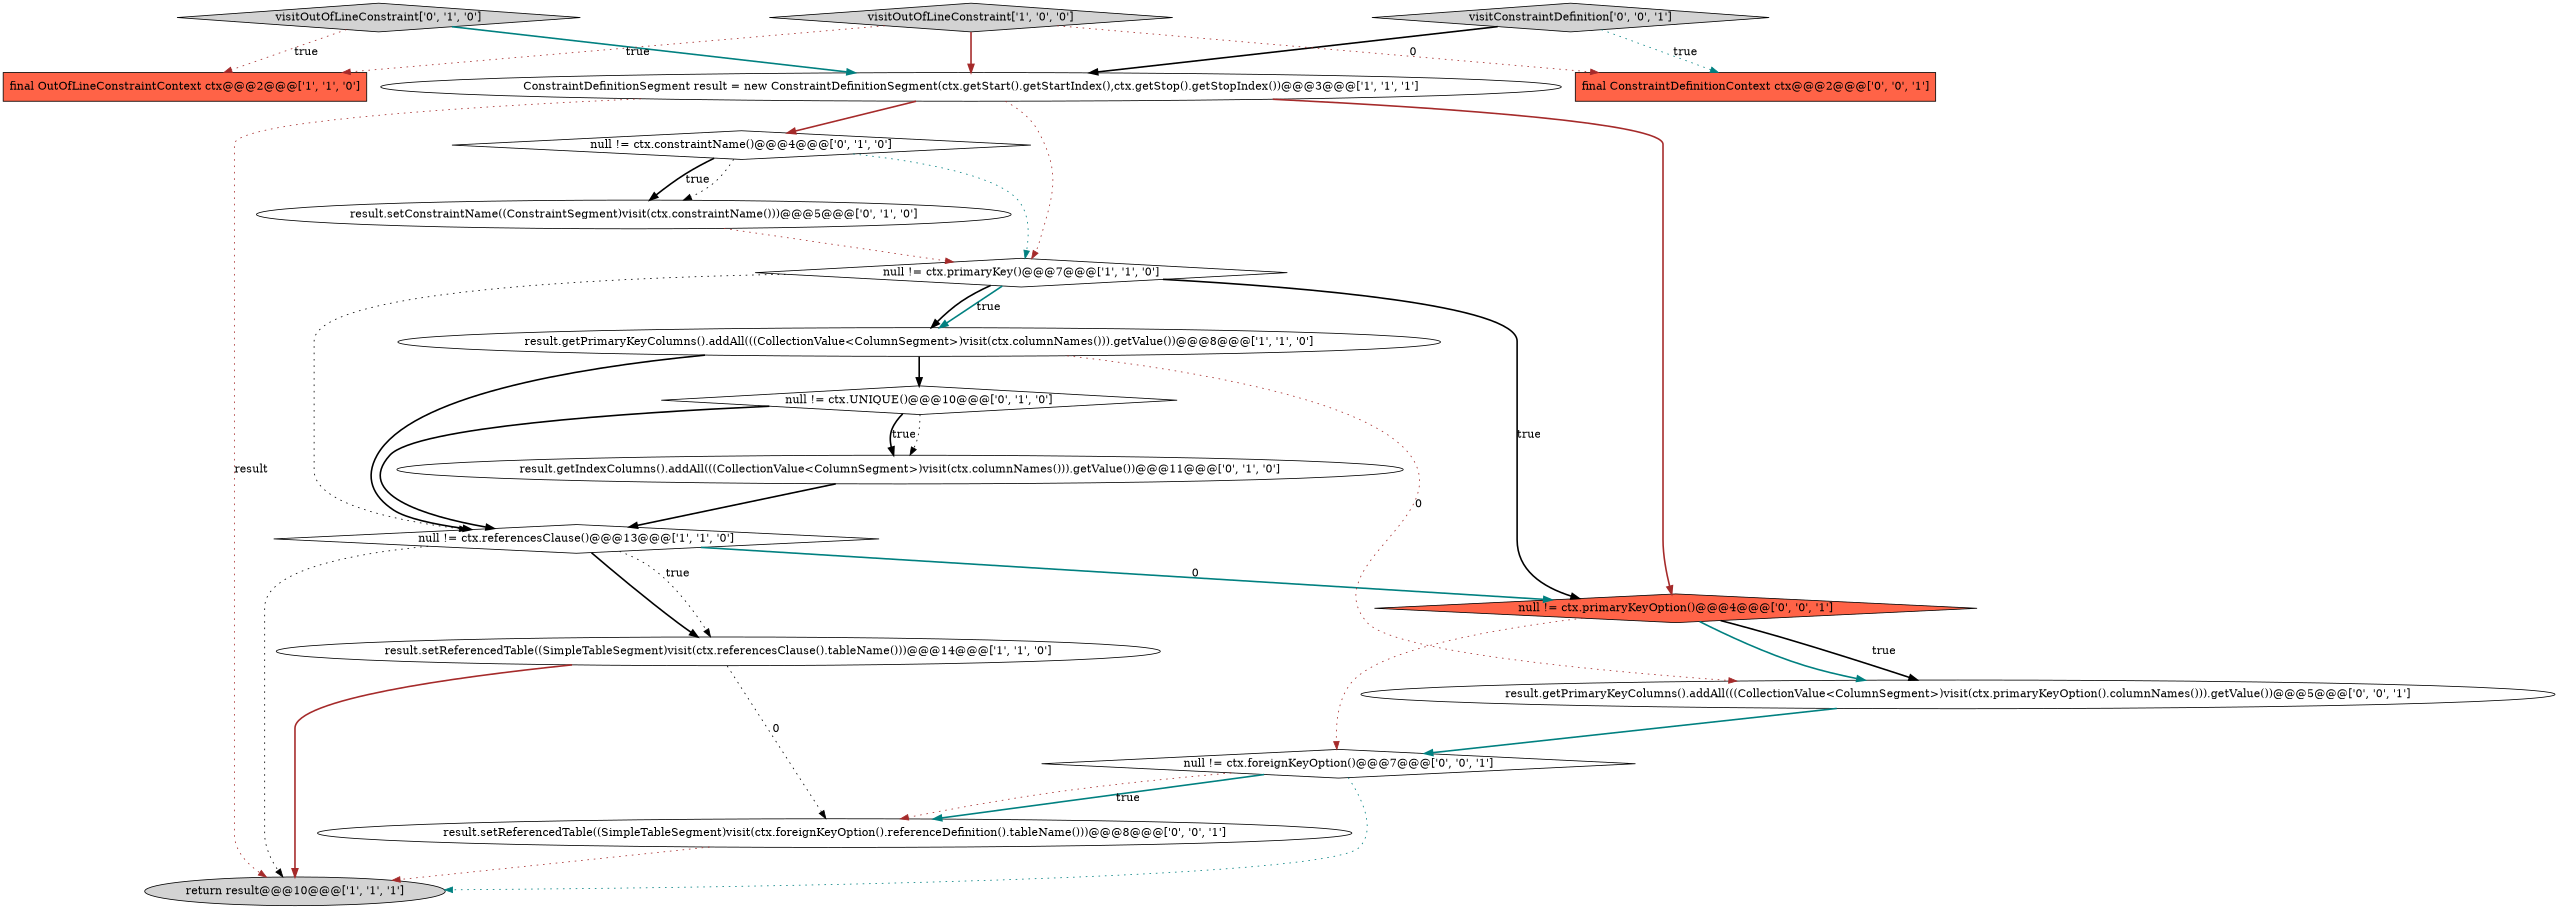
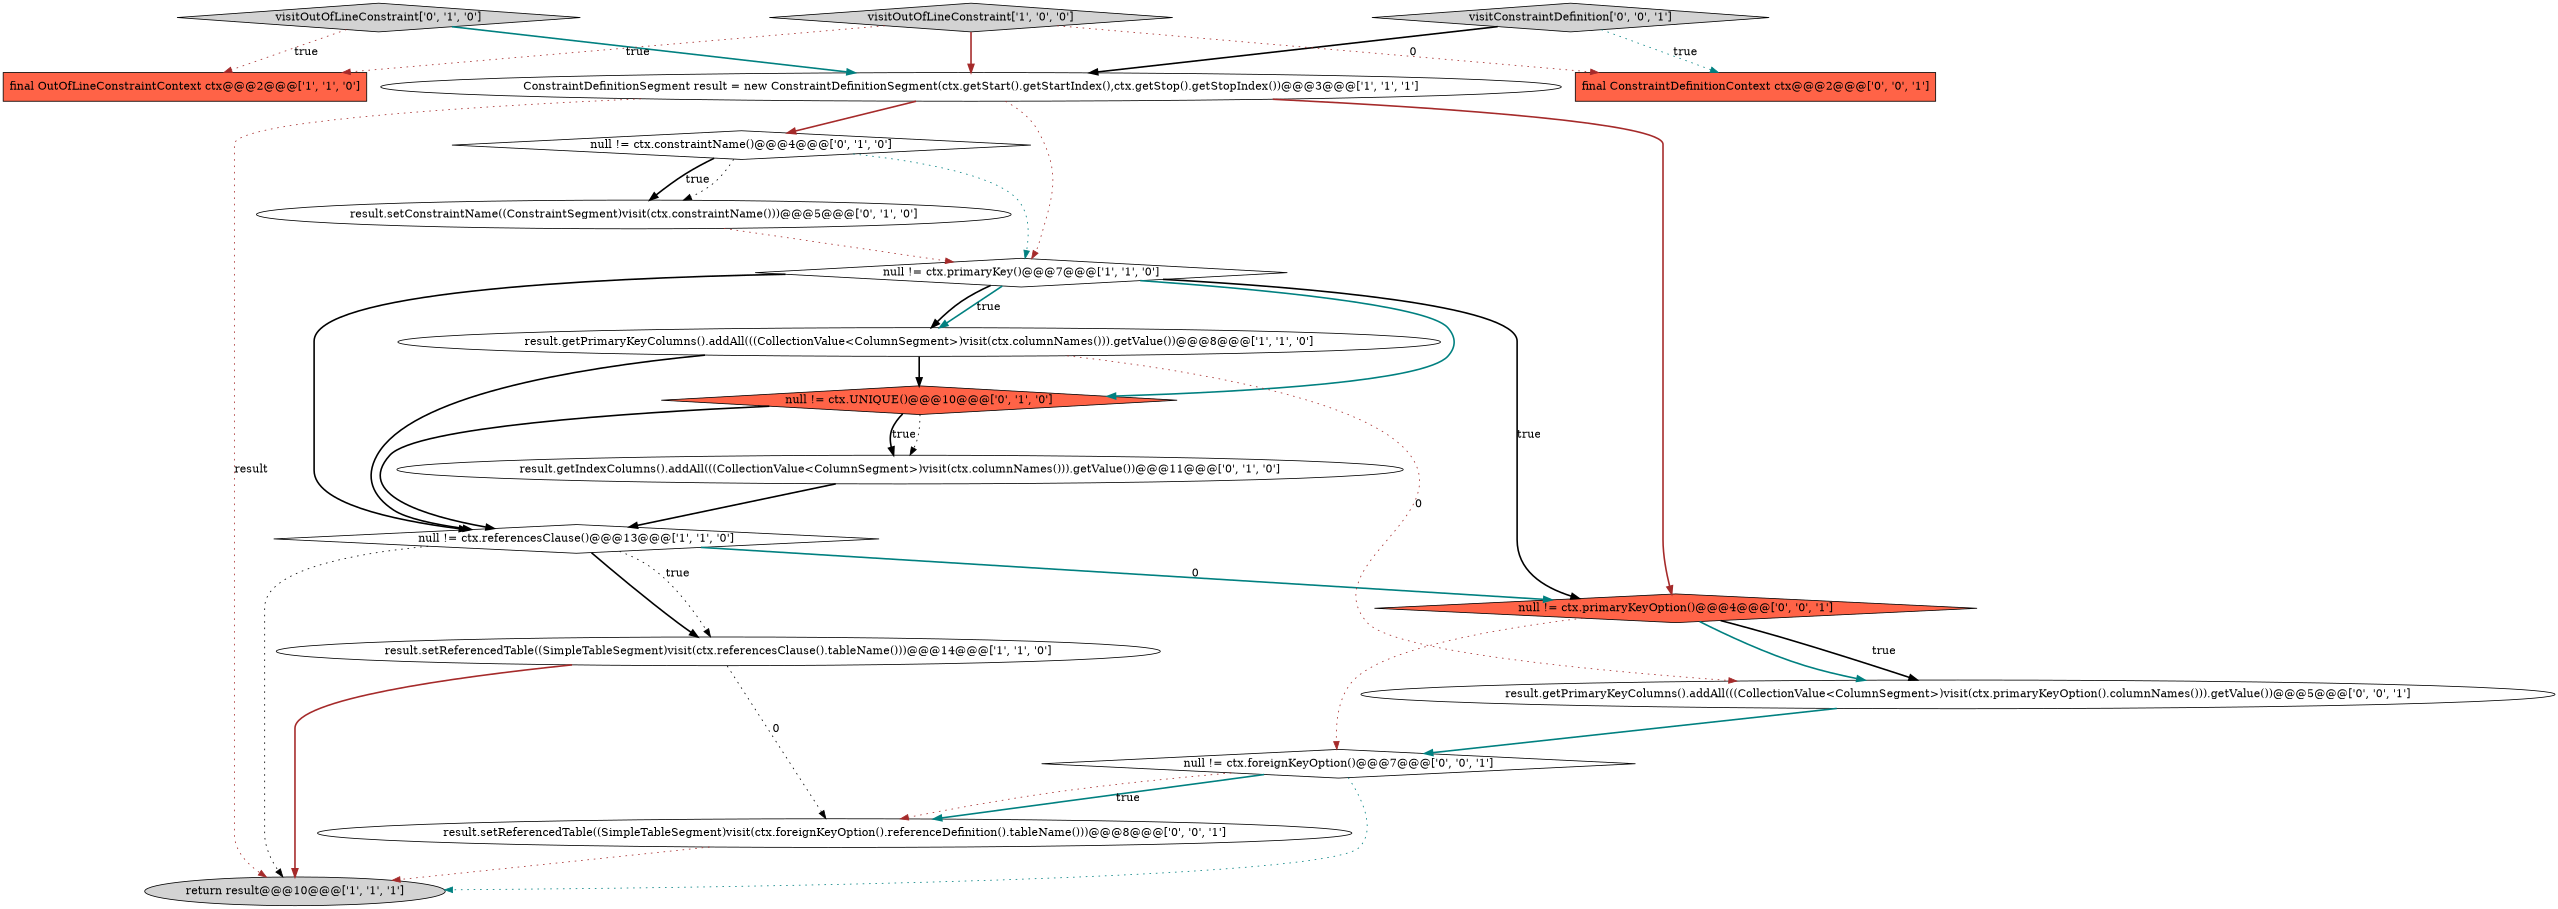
edge "null != ctx.primaryKey()@@@7@@@['1', '1', '0']" -> "null != ctx.referencesClause()@@@13@@@['1', '1', '0']": style dotted -> bold
edge "null != ctx.primaryKey()@@@7@@@['1', '1', '0']" -> "null != ctx.UNIQUE()@@@10@@@['0', '1', '0']": added
node "null != ctx.UNIQUE()@@@10@@@['0', '1', '0']": fillcolor white -> tomato
